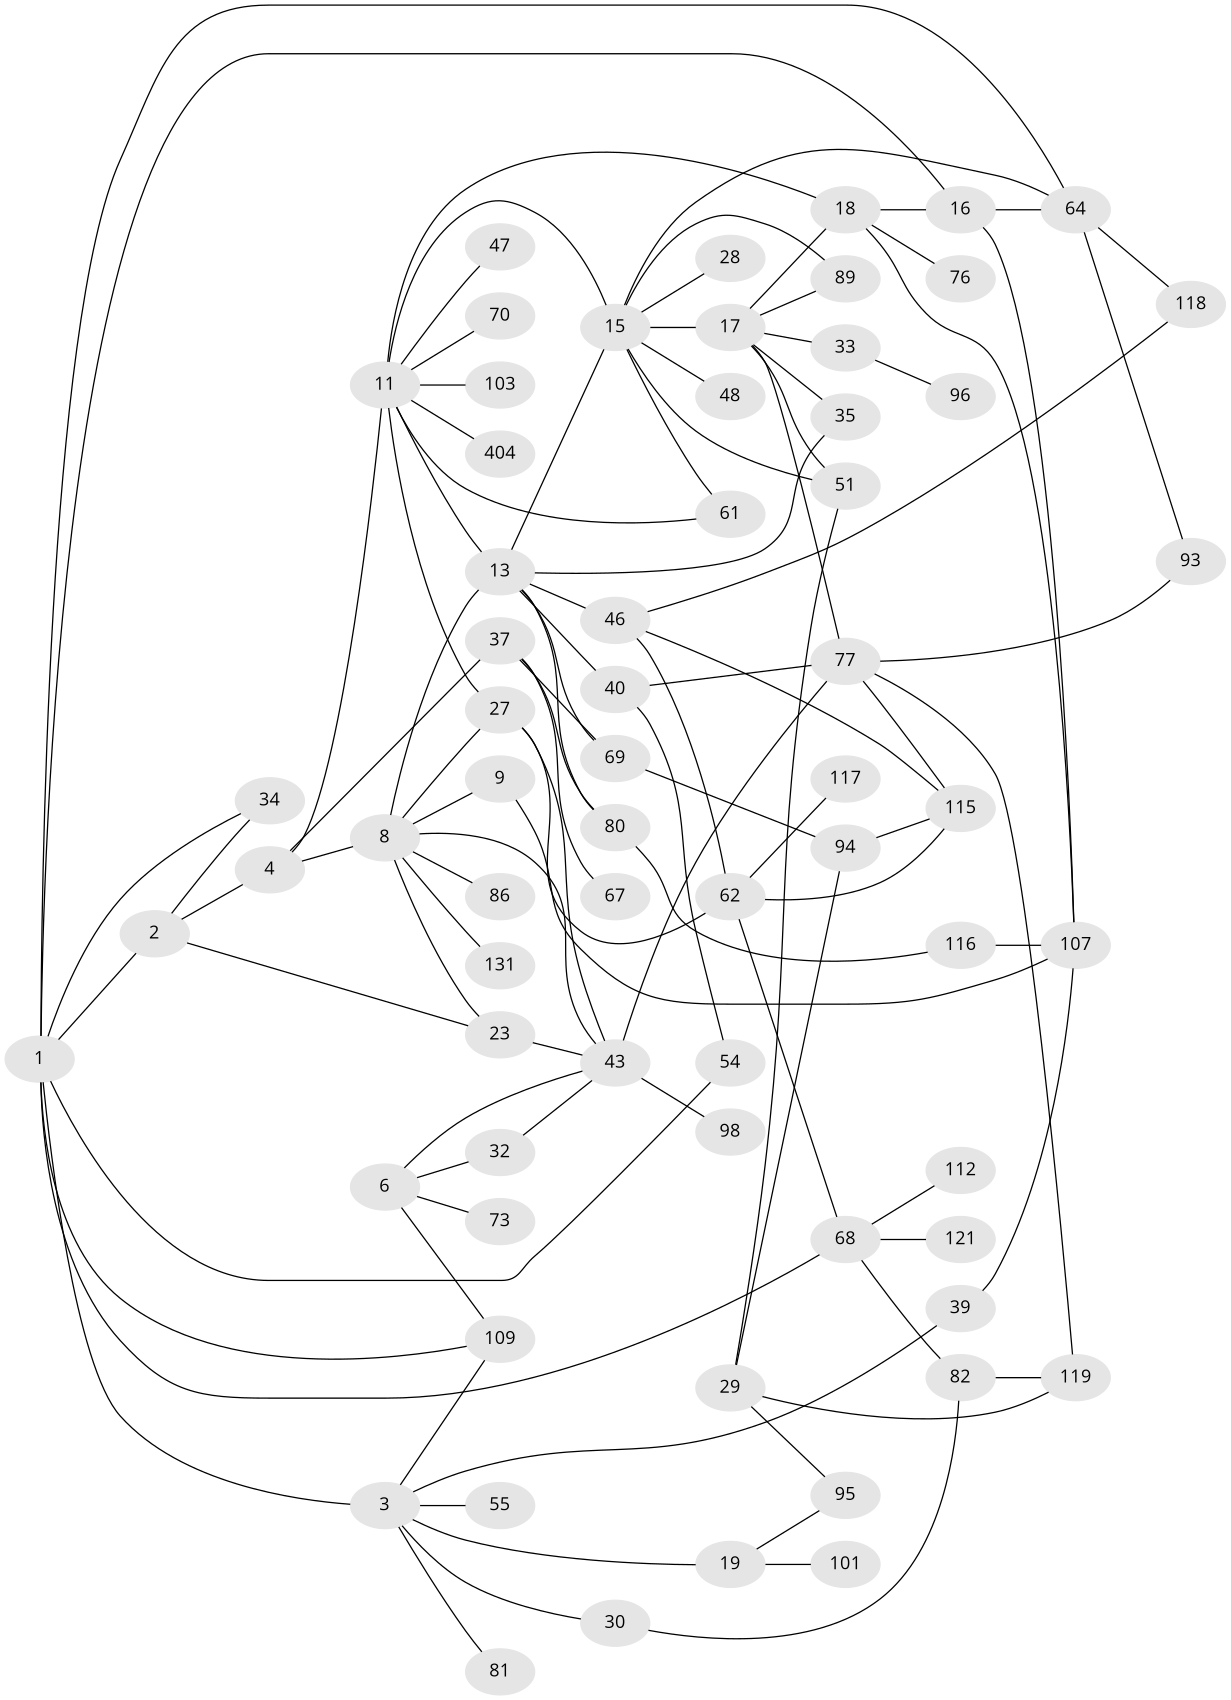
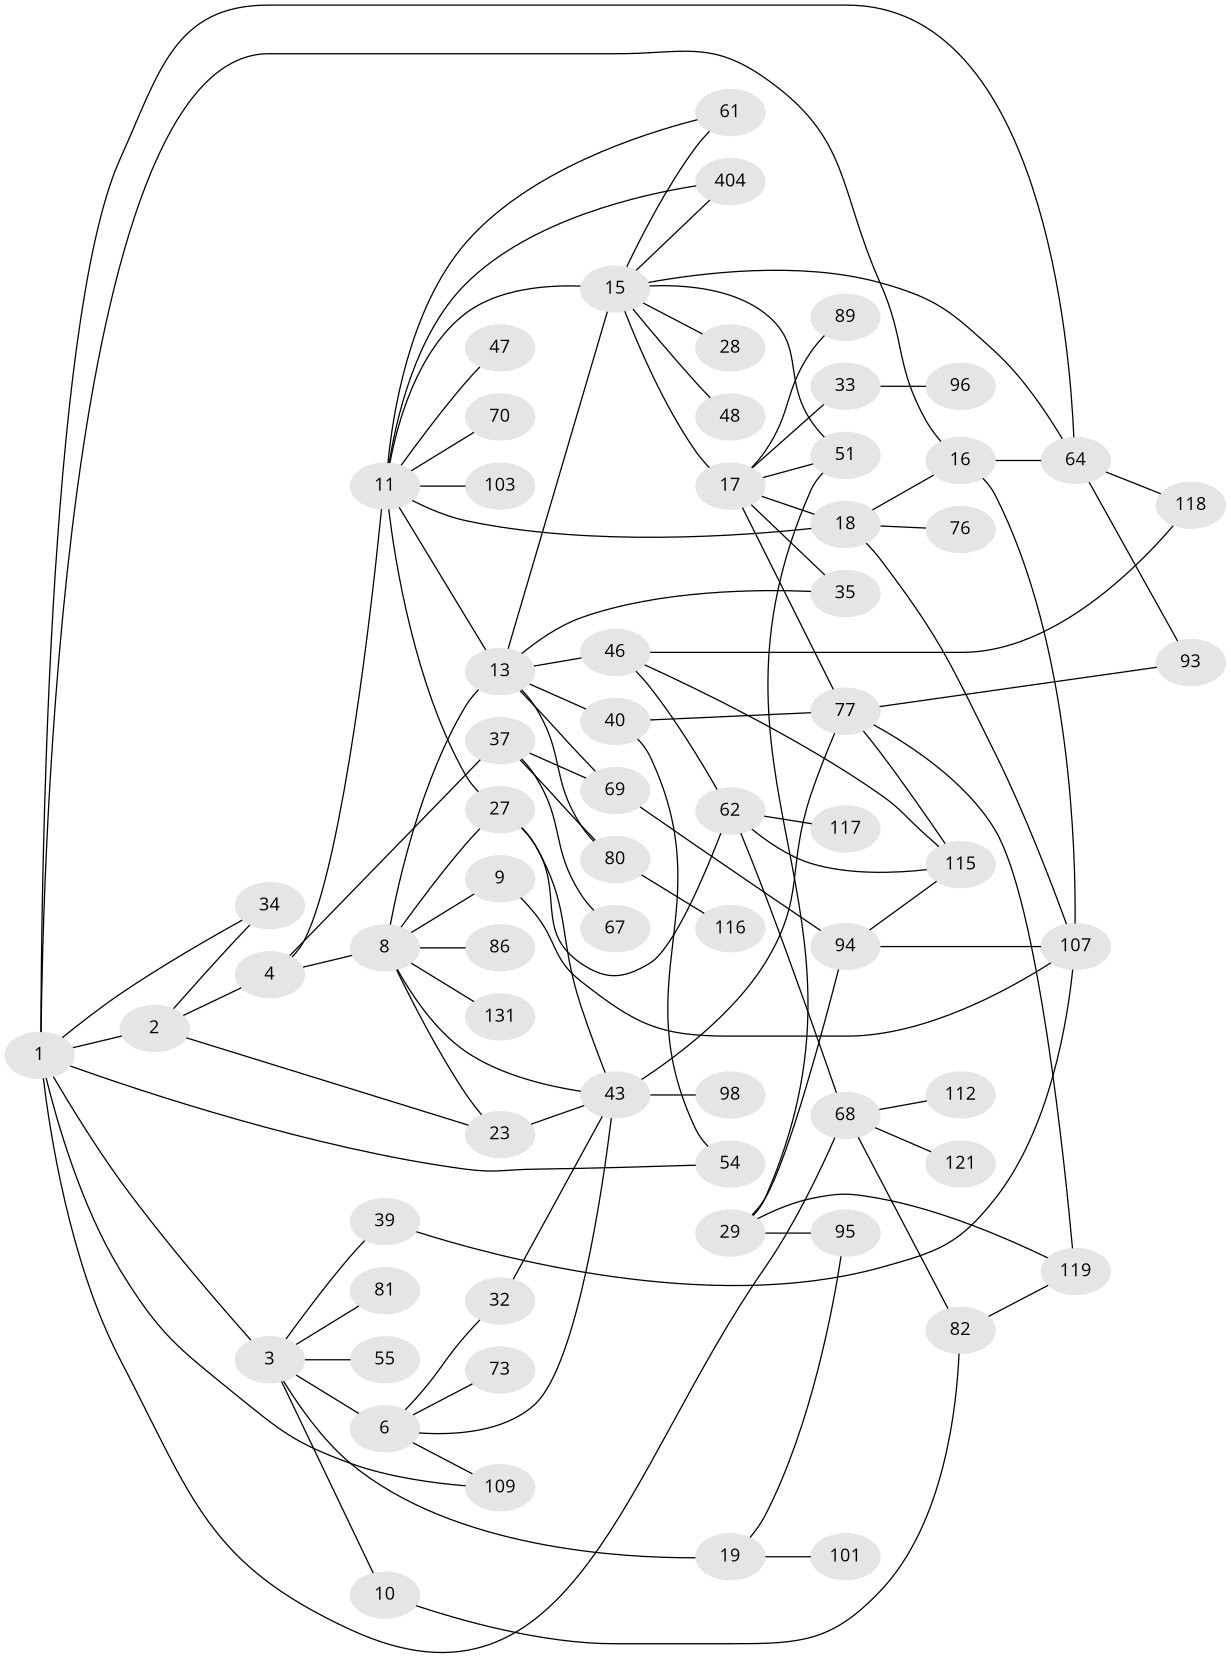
edge "89" -- "15": now "404" -- "15"
edge "116" -- "107": now "94" -- "107"
edge "109" -- "3": now "6" -- "3"
node "30": label "30" -> "10"
